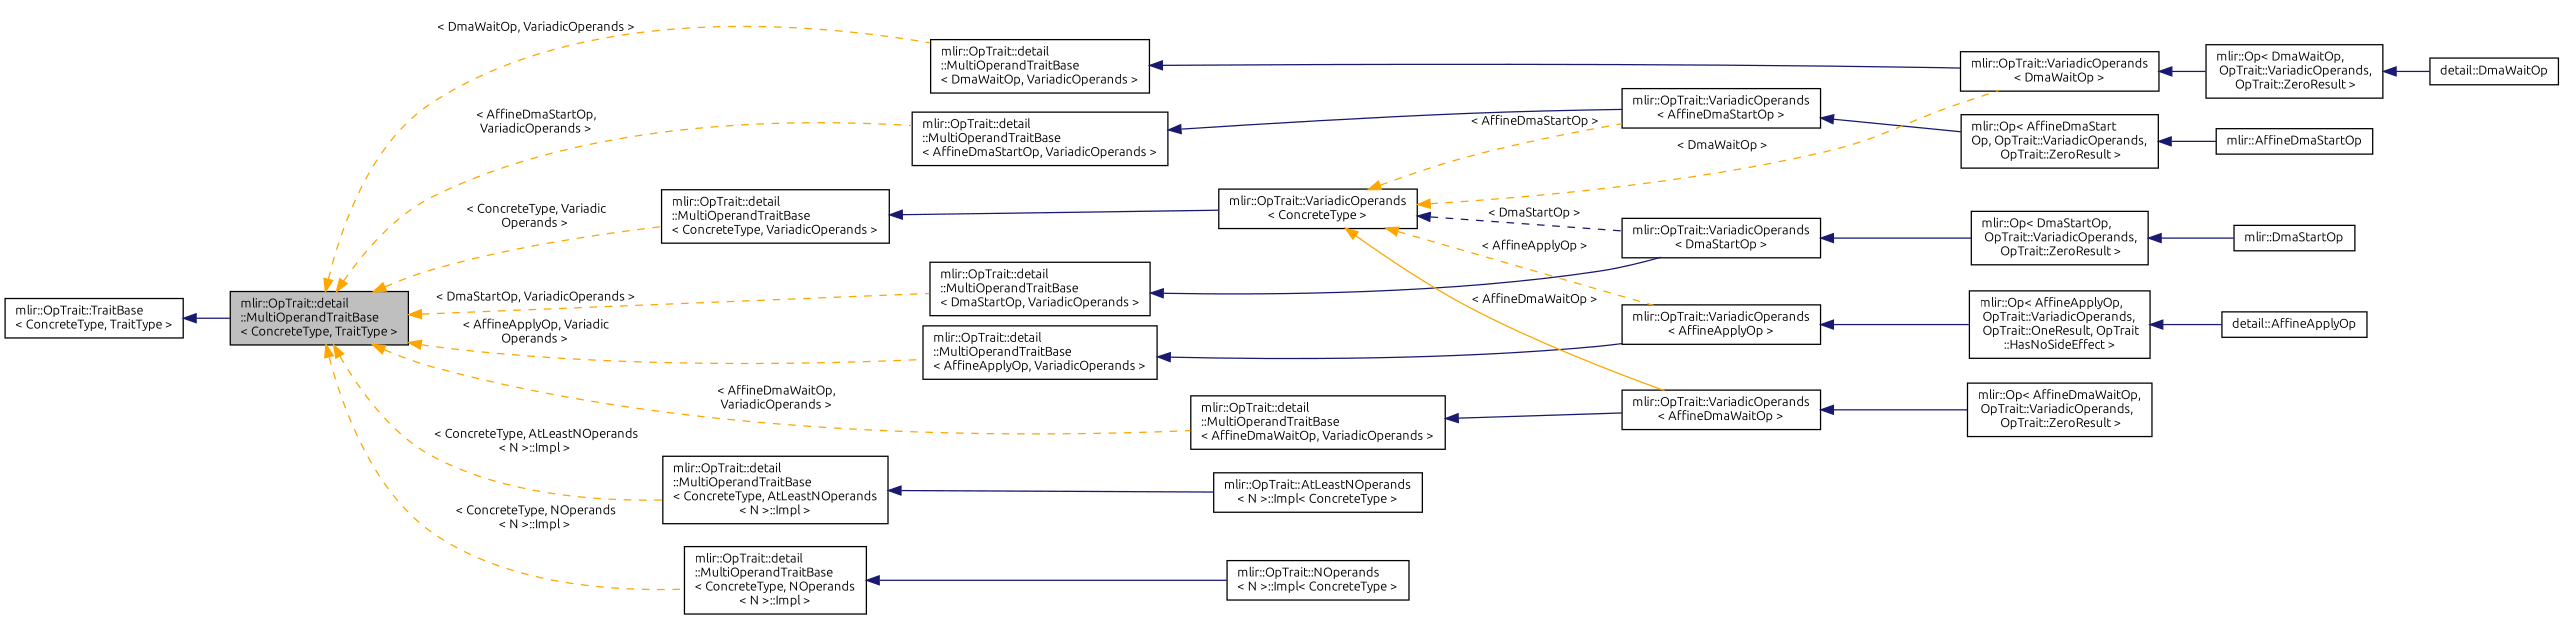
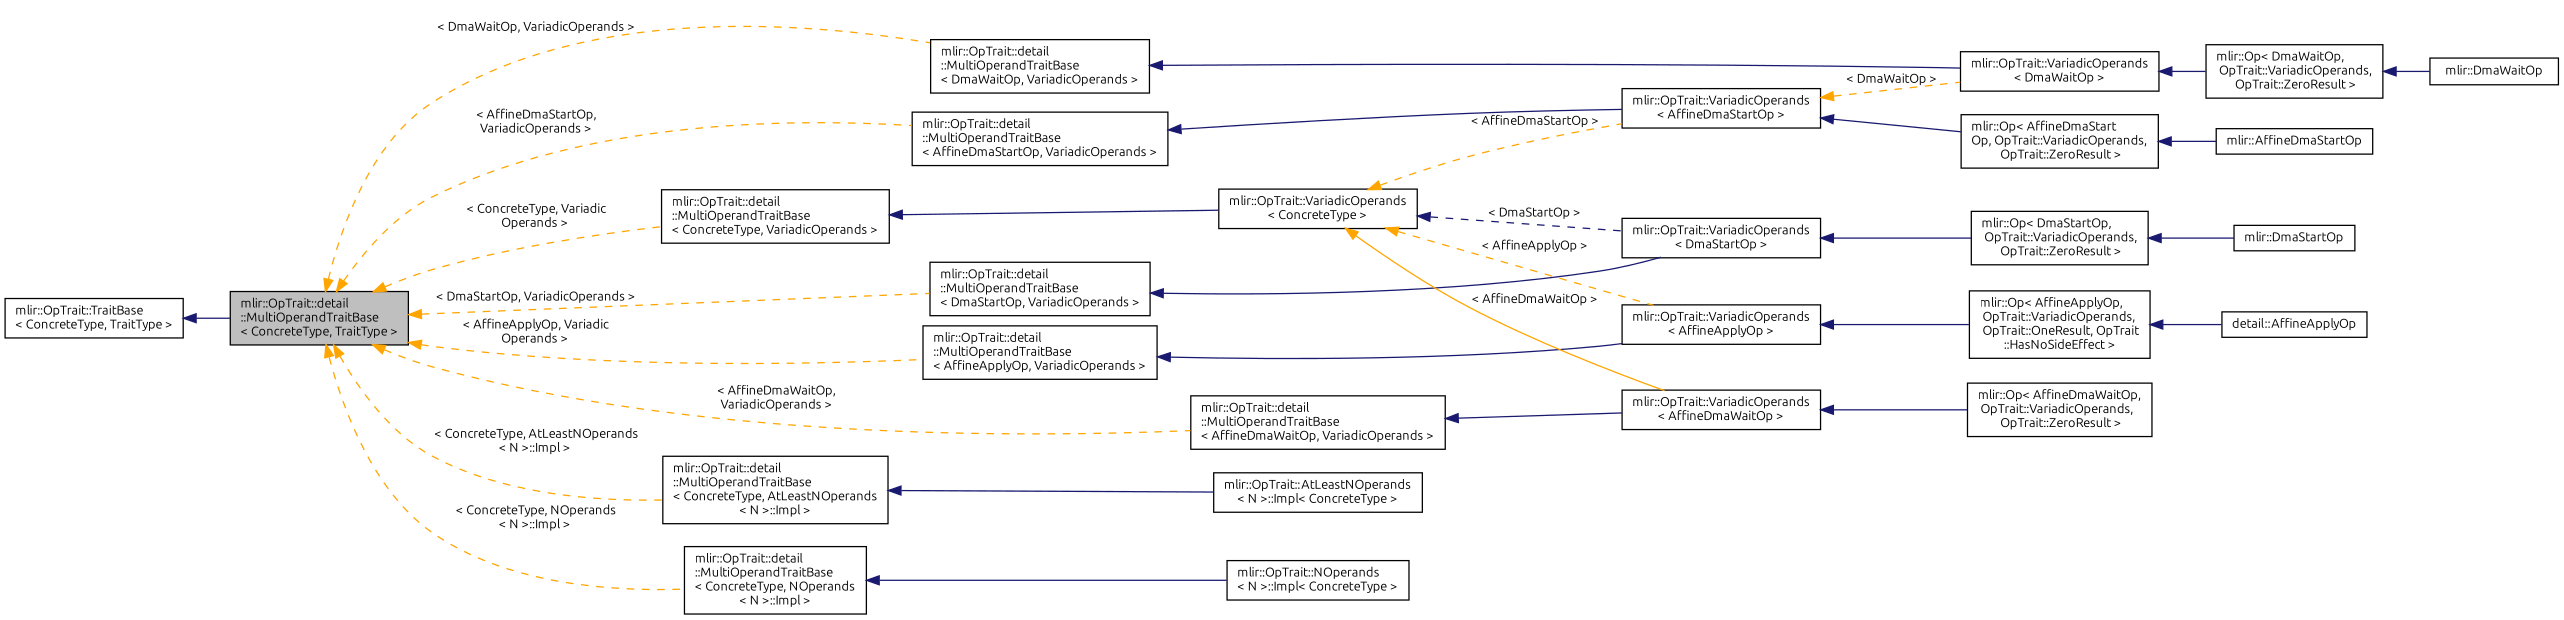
node "detail::DmaWaitOp": label "detail::DmaWaitOp" -> "mlir::DmaWaitOp"
edge "mlir::OpTrait::VariadicOperands < DmaWaitOp >" -> "mlir::OpTrait::VariadicOperands < ConcreteType >": now "mlir::OpTrait::VariadicOperands < DmaWaitOp >" -> "mlir::OpTrait::VariadicOperands < AffineDmaStartOp >"
